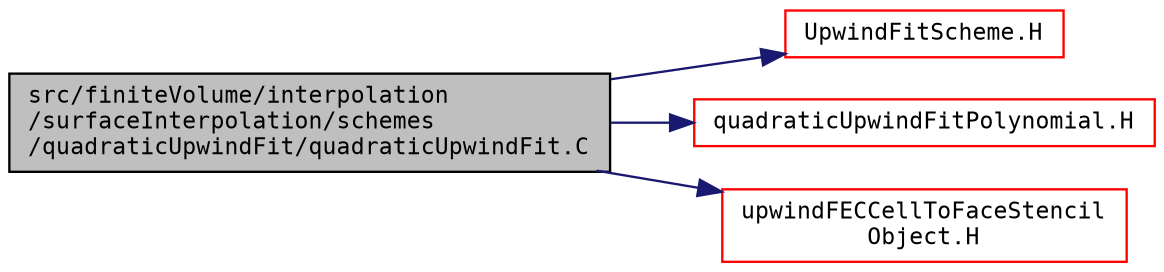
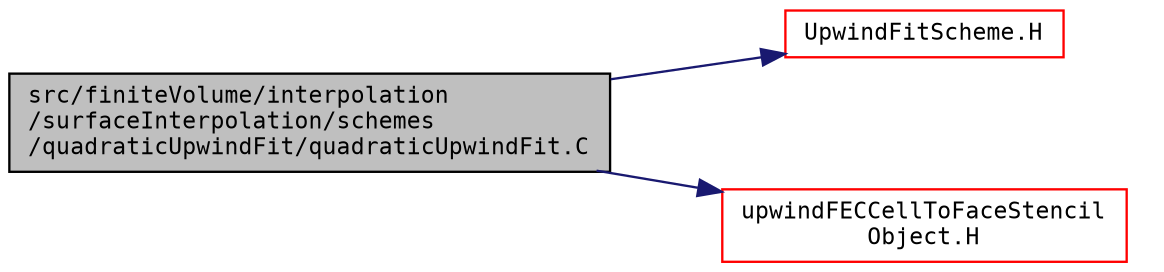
node "quadraticUpwindFitPolynomial.H": removed
